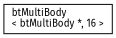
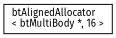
node "btMultiBody < btMultiBody *, 16 >": label "btMultiBody < btMultiBody *, 16 >" -> "btAlignedAllocator < btMultiBody *, 16 >"
